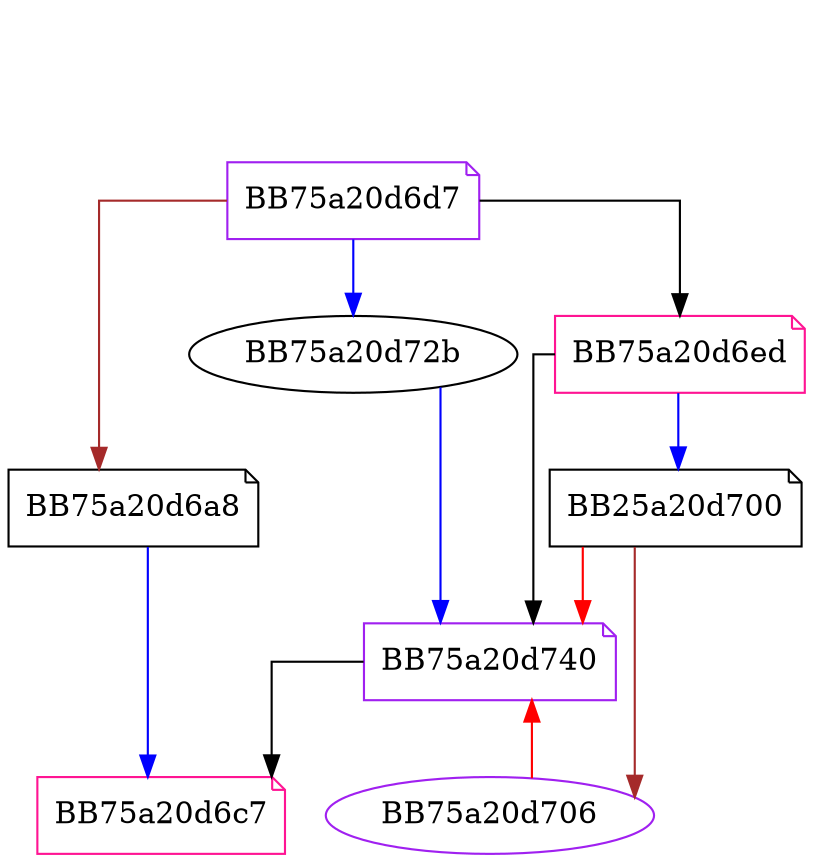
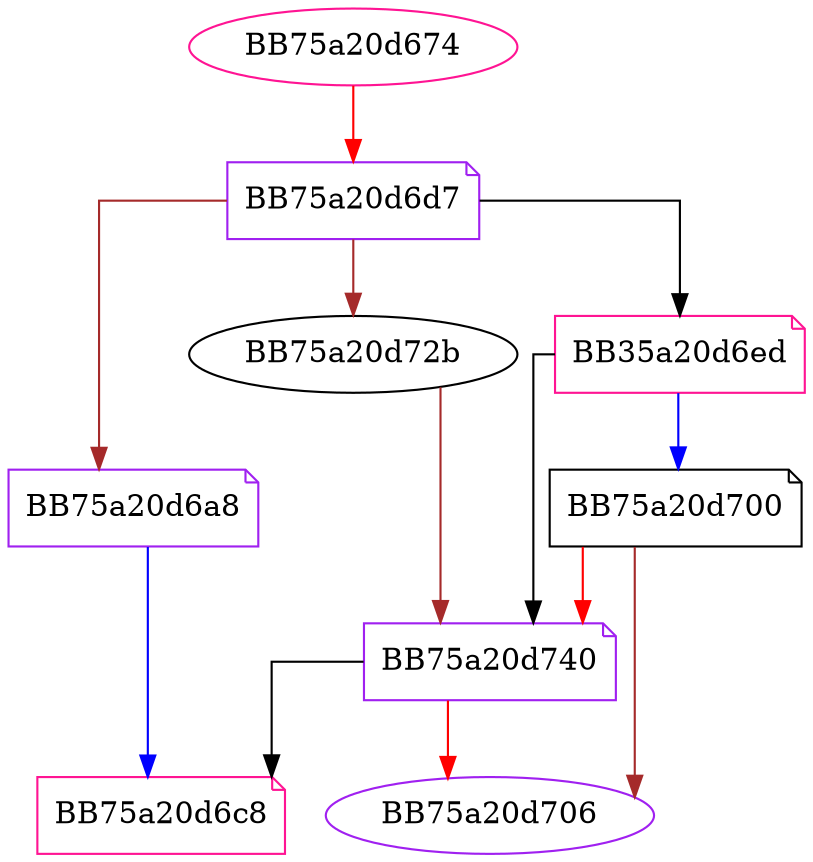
node "BB75a20d674": added
edge "BB75a20d6d7" -> "BB75a20d72b": color blue -> brown
node "BB75a20d6ed": label "BB75a20d6ed" -> "BB35a20d6ed"
edge "BB75a20d72b" -> "BB75a20d740": color blue -> brown
node "BB75a20d6a8": color black -> purple
node "BB25a20d700": label "BB25a20d700" -> "BB75a20d700"
edge "BB75a20d706" -> "BB75a20d740": reversed
node "BB75a20d6c7": label "BB75a20d6c7" -> "BB75a20d6c8"
